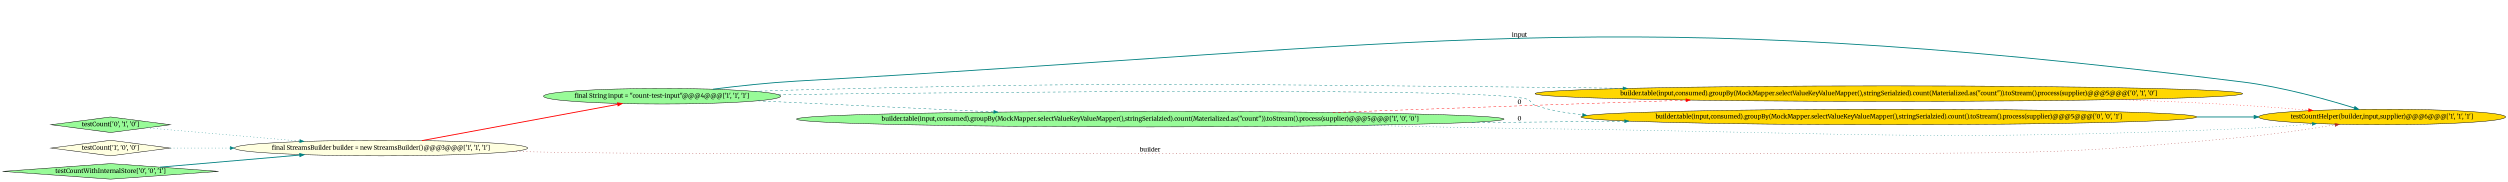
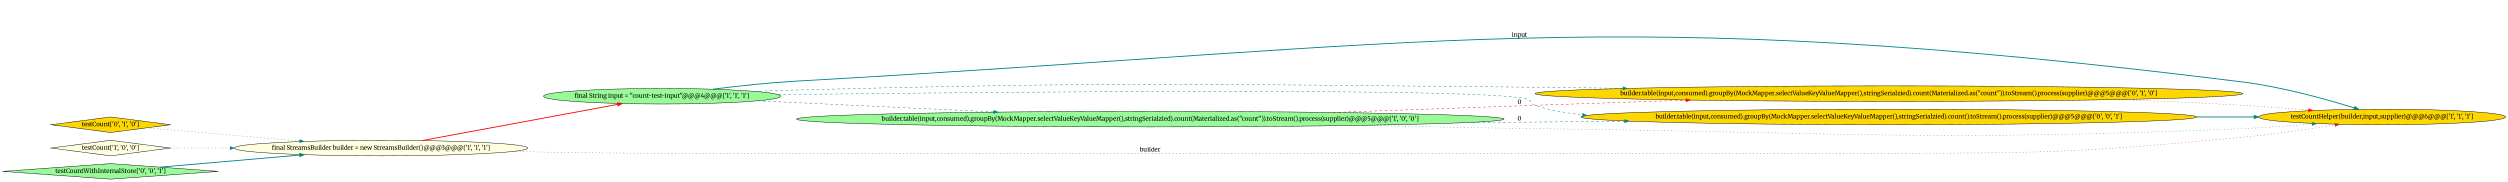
node "testCount['0', '1', '0']": fillcolor palegreen -> gold
